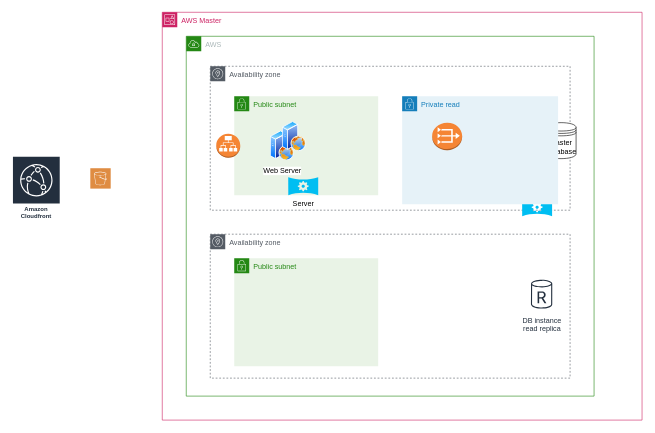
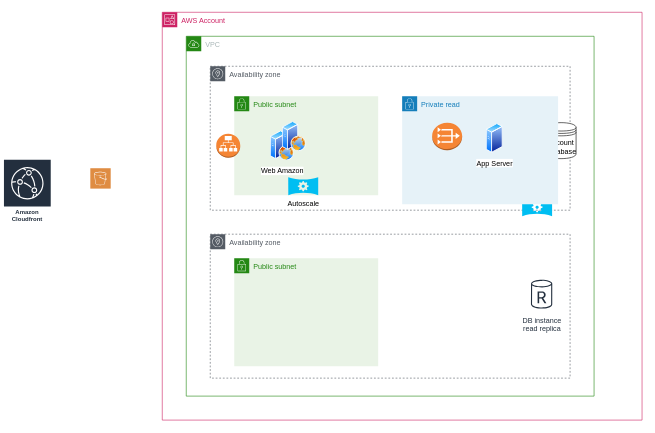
node "AWS Master": label "AWS Master" -> "AWS Account"
node "AWS": label "AWS" -> "VPC"
node "App Server": added
node "Master Database": label "Master Database" -> "Account Database"
node "Web Server": label "Web Server" -> "Web Amazon"
node "Amazon Cloudfront": moved (36, 189) -> (27, 192)
node "Server": label "Server" -> "Autoscale"
